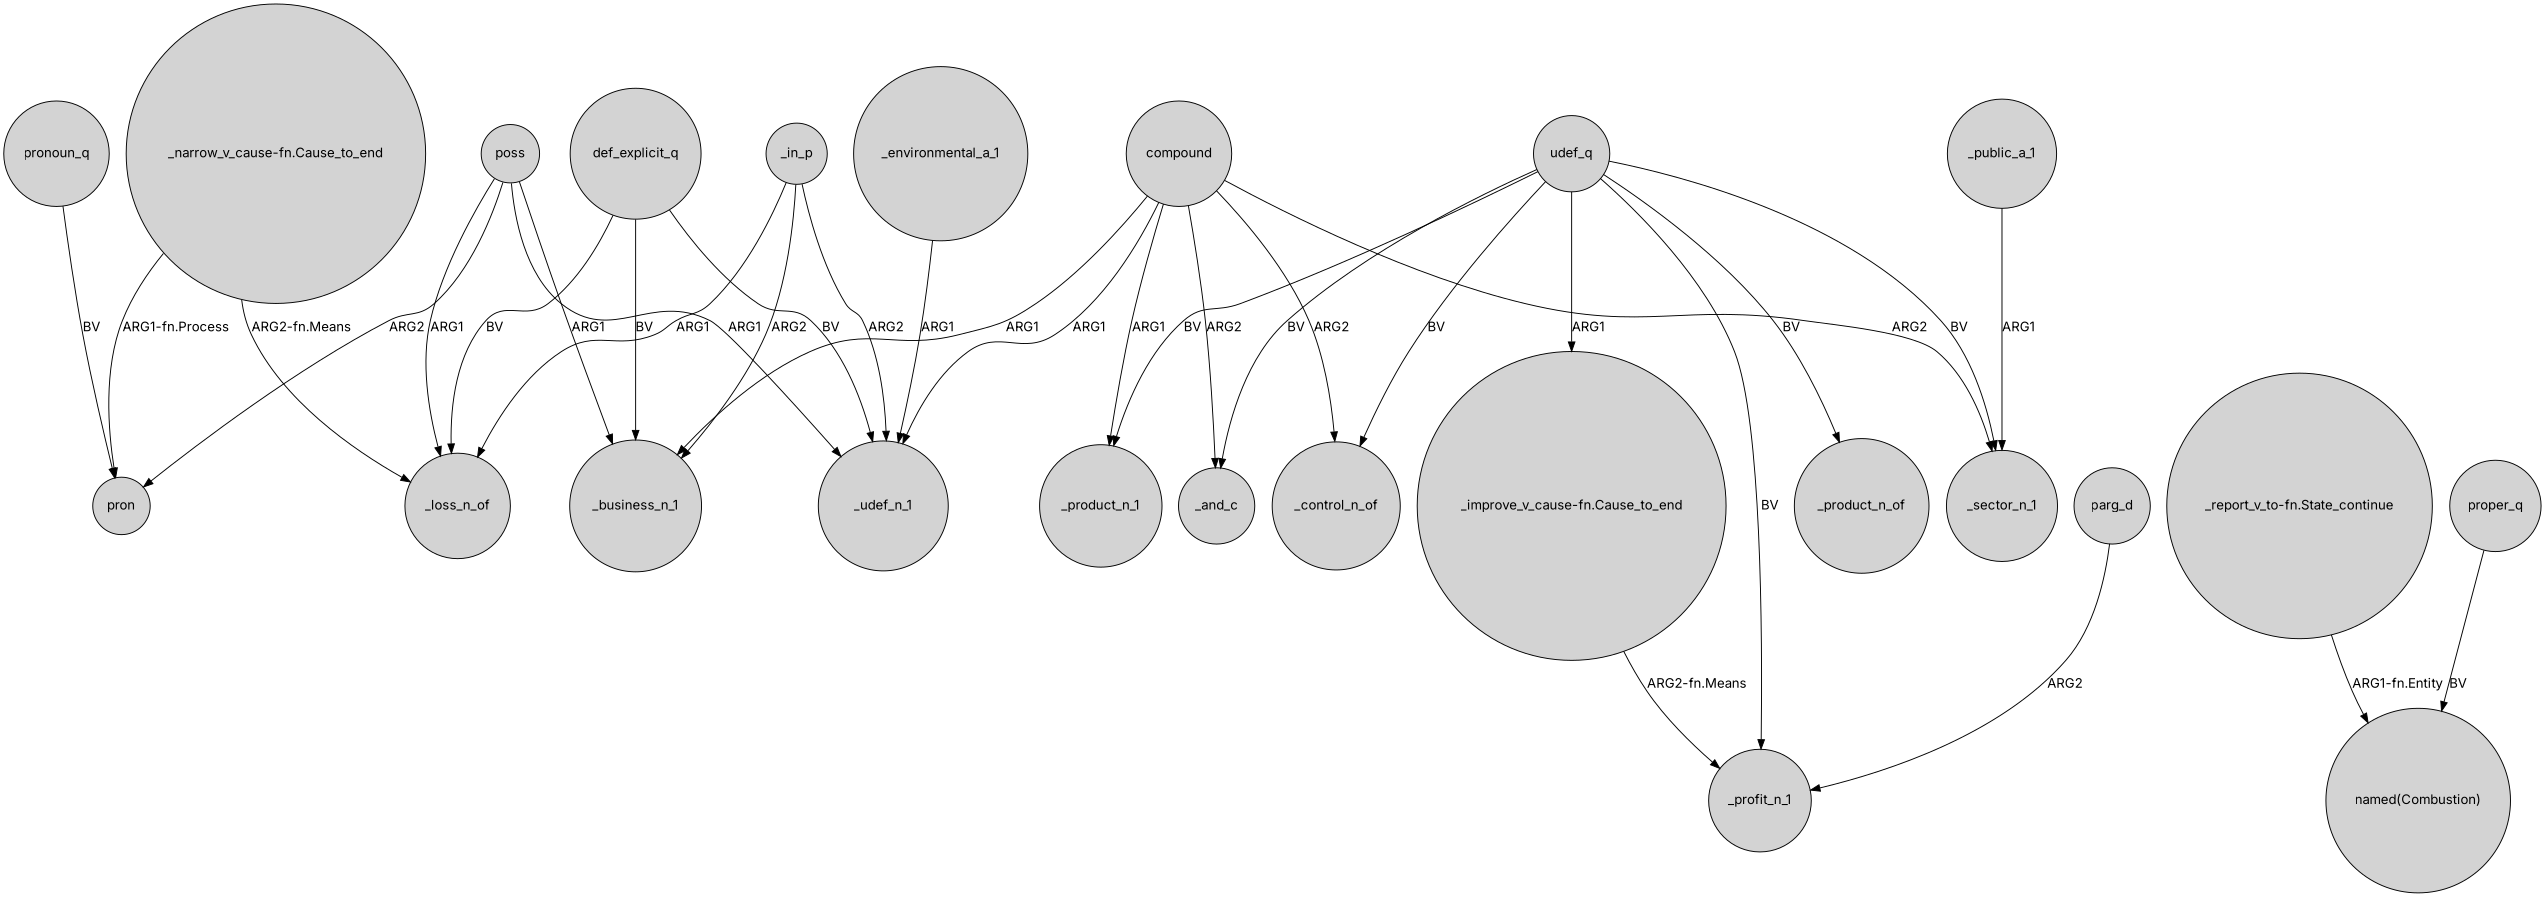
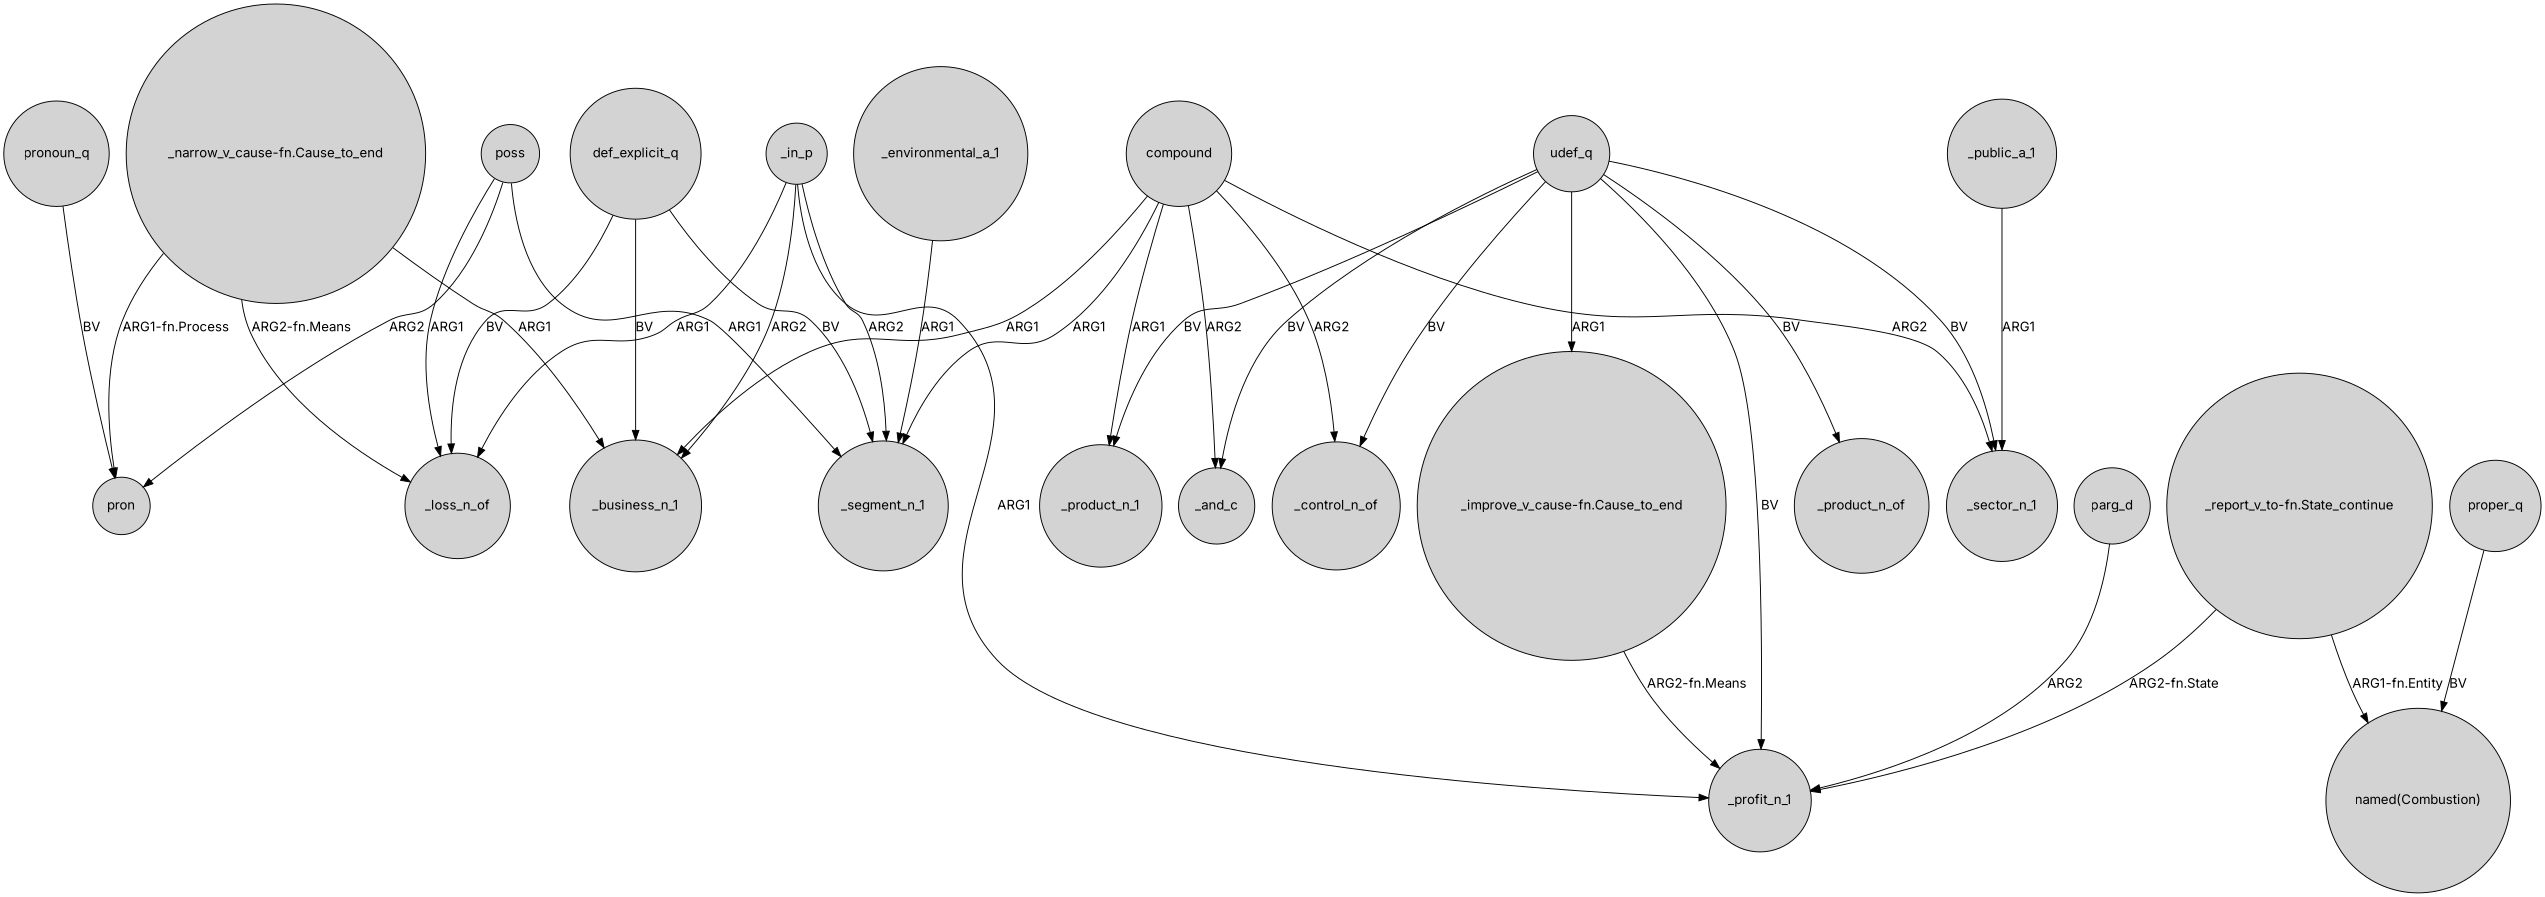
edge "poss" -> "_business_n_1": now "_narrow_v_cause-fn.Cause_to_end" -> "_business_n_1"
node "_udef_n_1": label "_udef_n_1" -> "_segment_n_1"
edge "_in_p" -> "_profit_n_1": added, label "ARG1"
edge "_report_v_to-fn.State_continue" -> "_profit_n_1": added, label "ARG2-fn.State"
